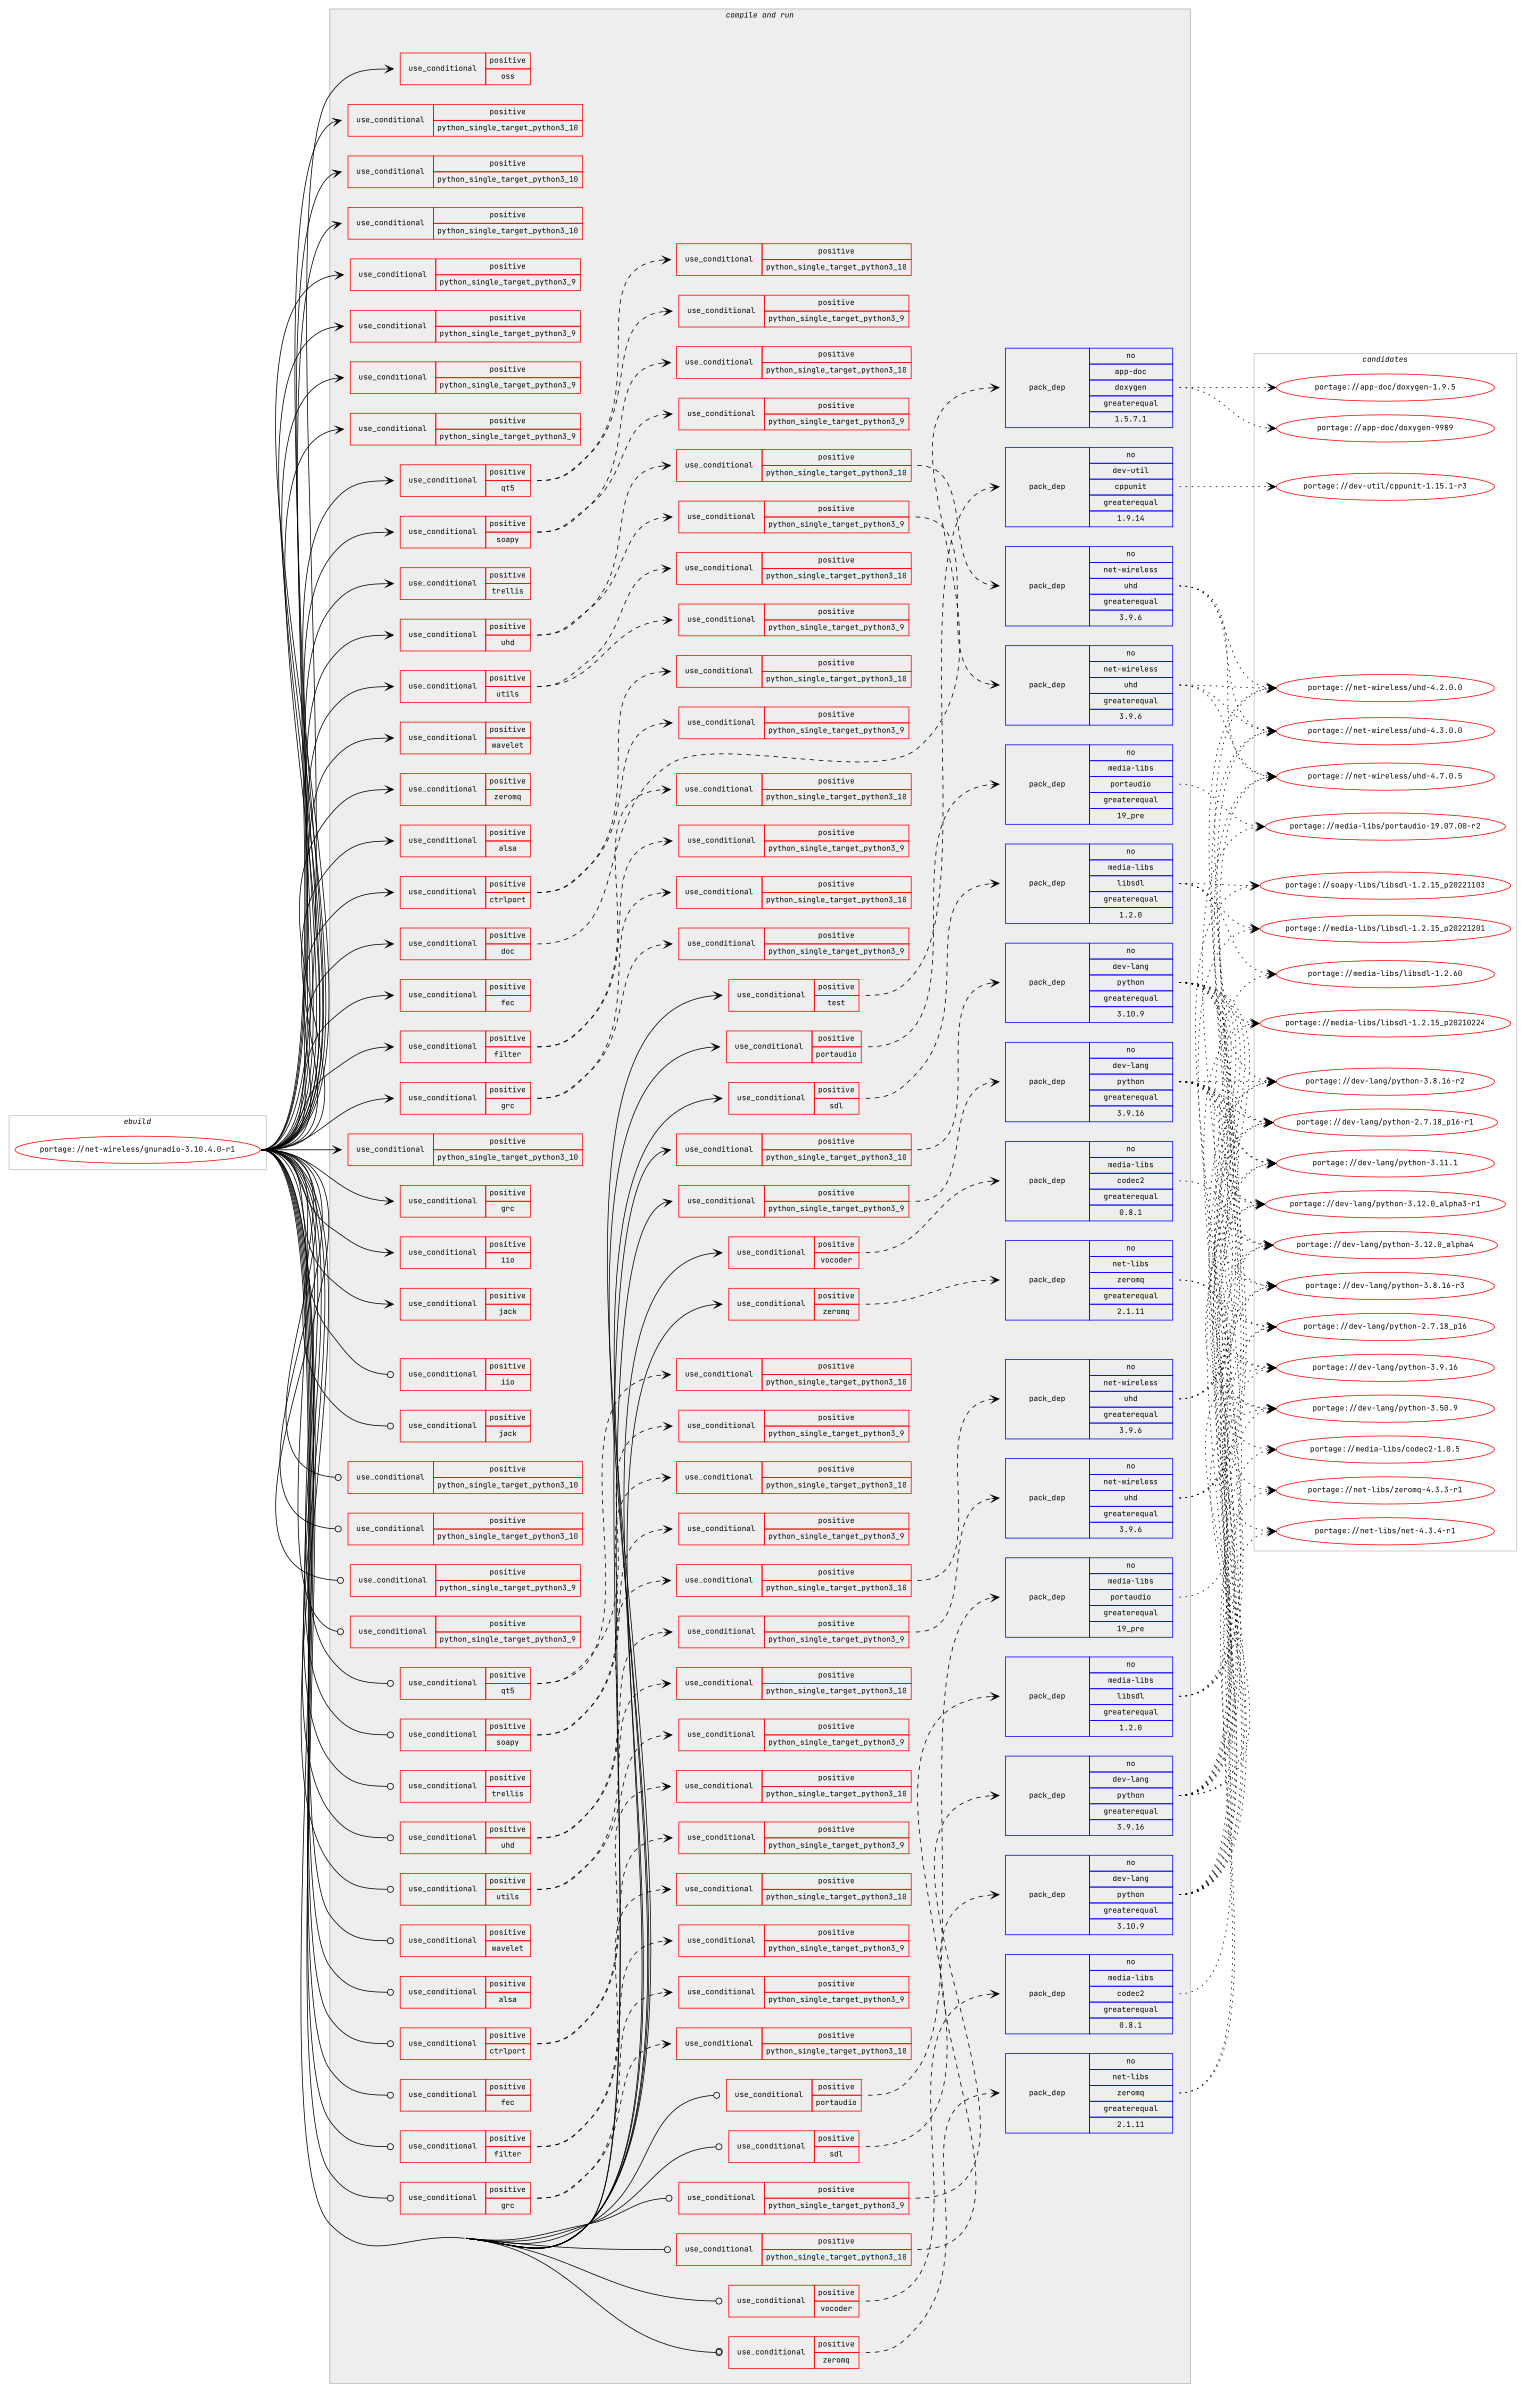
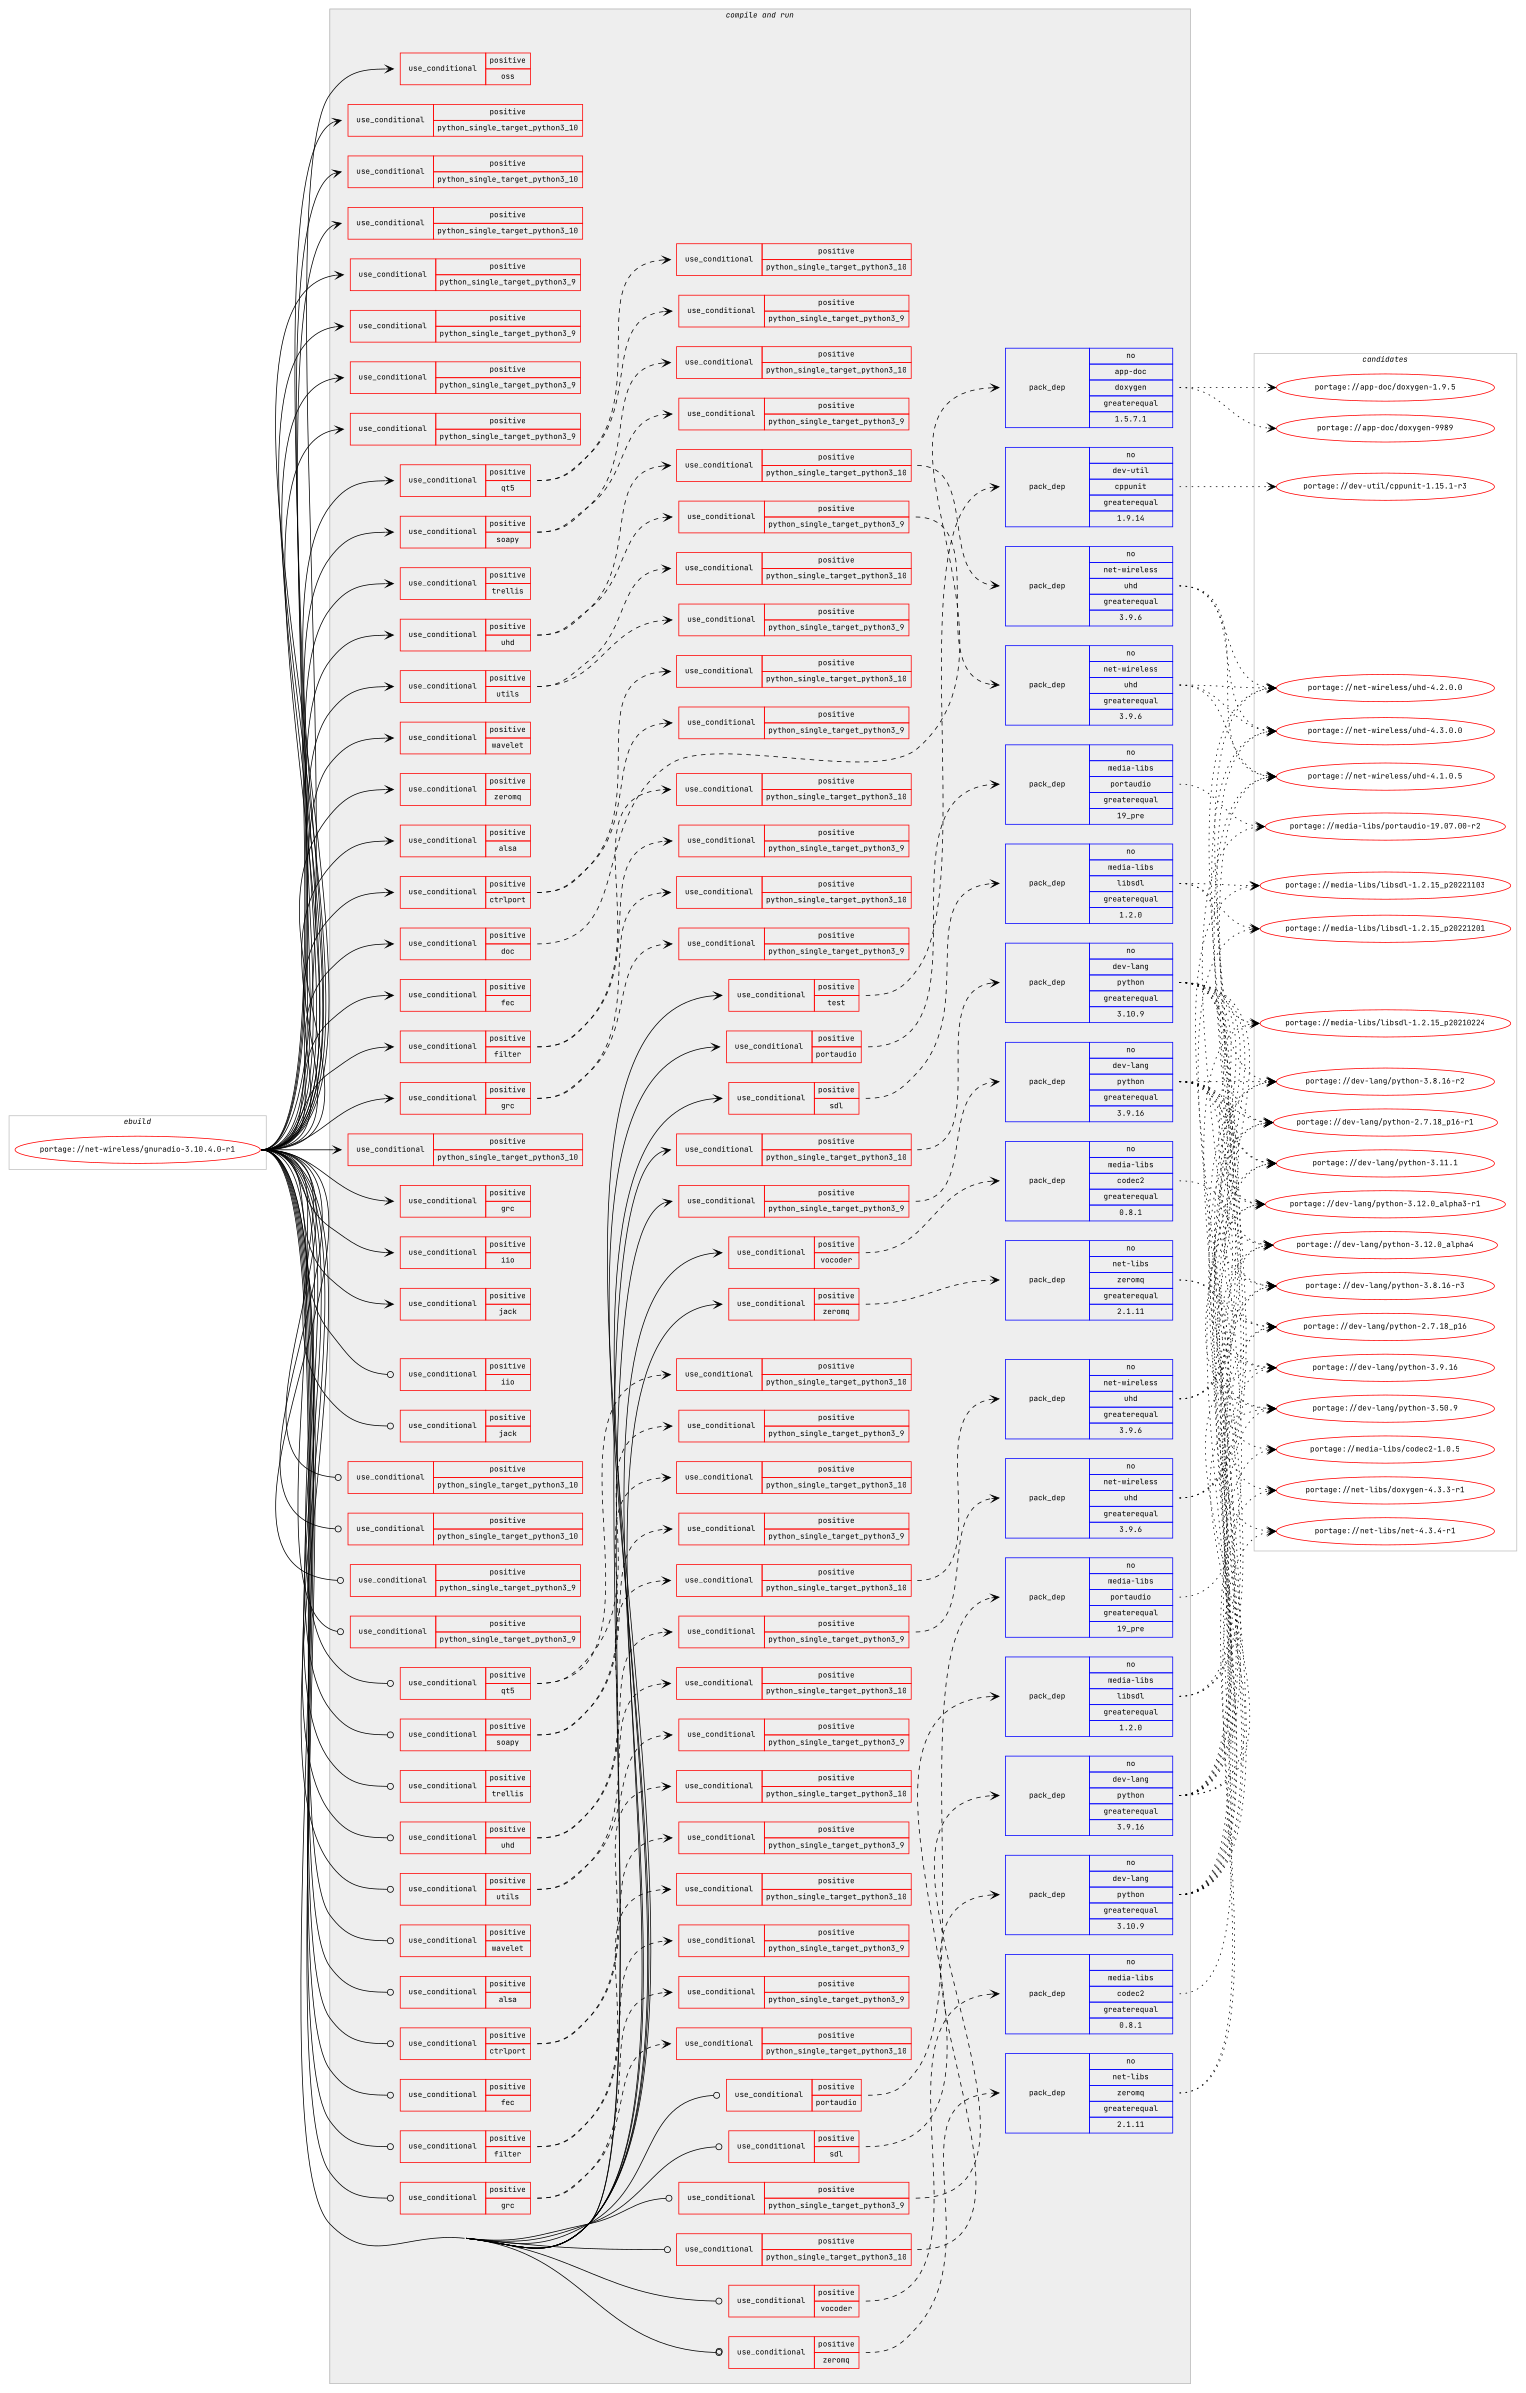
node "portage://net-wireless/uhd-4.7.0.5": label "portage://net-wireless/uhd-4.7.0.5" -> "portage://net-wireless/uhd-4.1.0.5"
node "portage://soapy-libs/libsdl-1.2.15_p20221103": label "portage://soapy-libs/libsdl-1.2.15_p20221103" -> "portage://media-libs/libsdl-1.2.15_p20221103"
node "portage://media-libs/libsdl-1.2.60": removed
node "portage://net-libs/zeromq-4.3.3-r1": label "portage://net-libs/zeromq-4.3.3-r1" -> "portage://net-libs/doxygen-4.3.3-r1"
